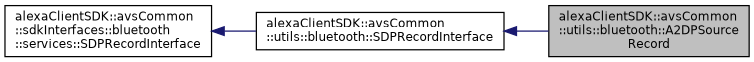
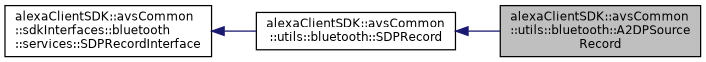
node "alexaClientSDK::avsCommon ::utils::bluetooth::SDPRecordInterface": label "alexaClientSDK::avsCommon ::utils::bluetooth::SDPRecordInterface" -> "alexaClientSDK::avsCommon ::utils::bluetooth::SDPRecord"
